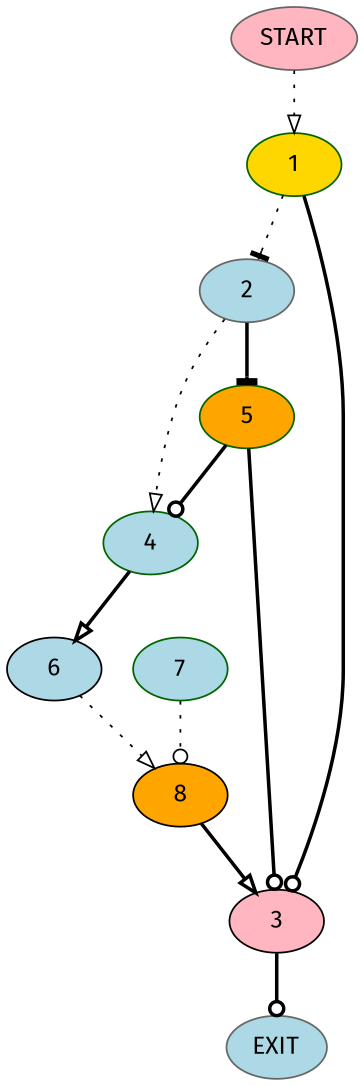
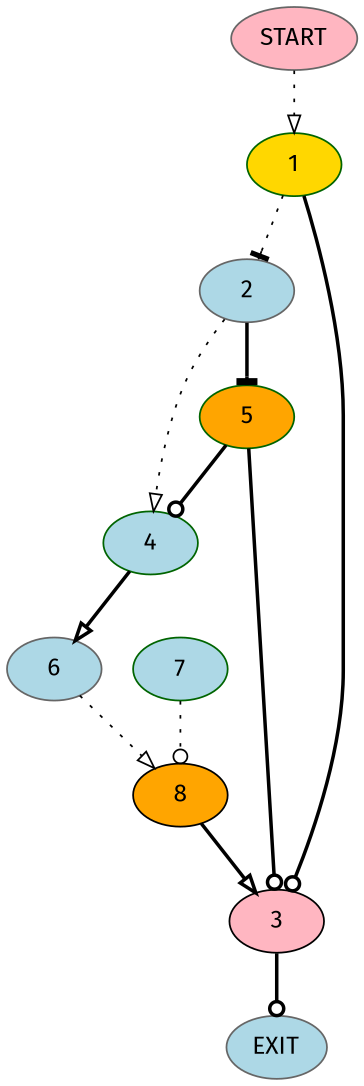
node "6": color black -> gray40
